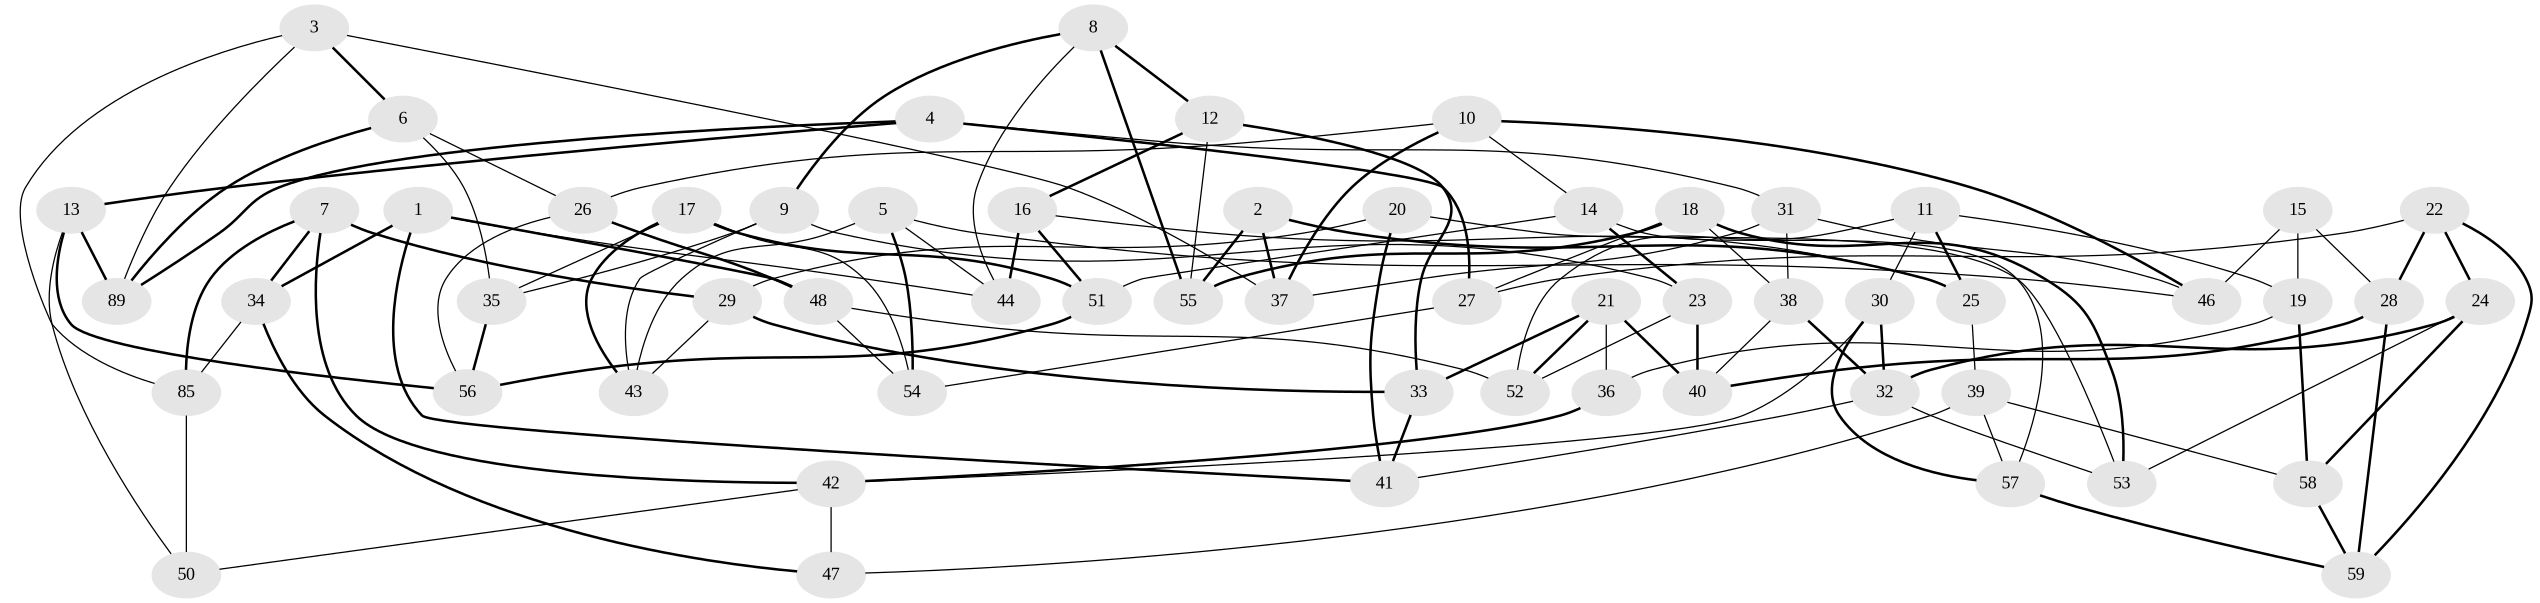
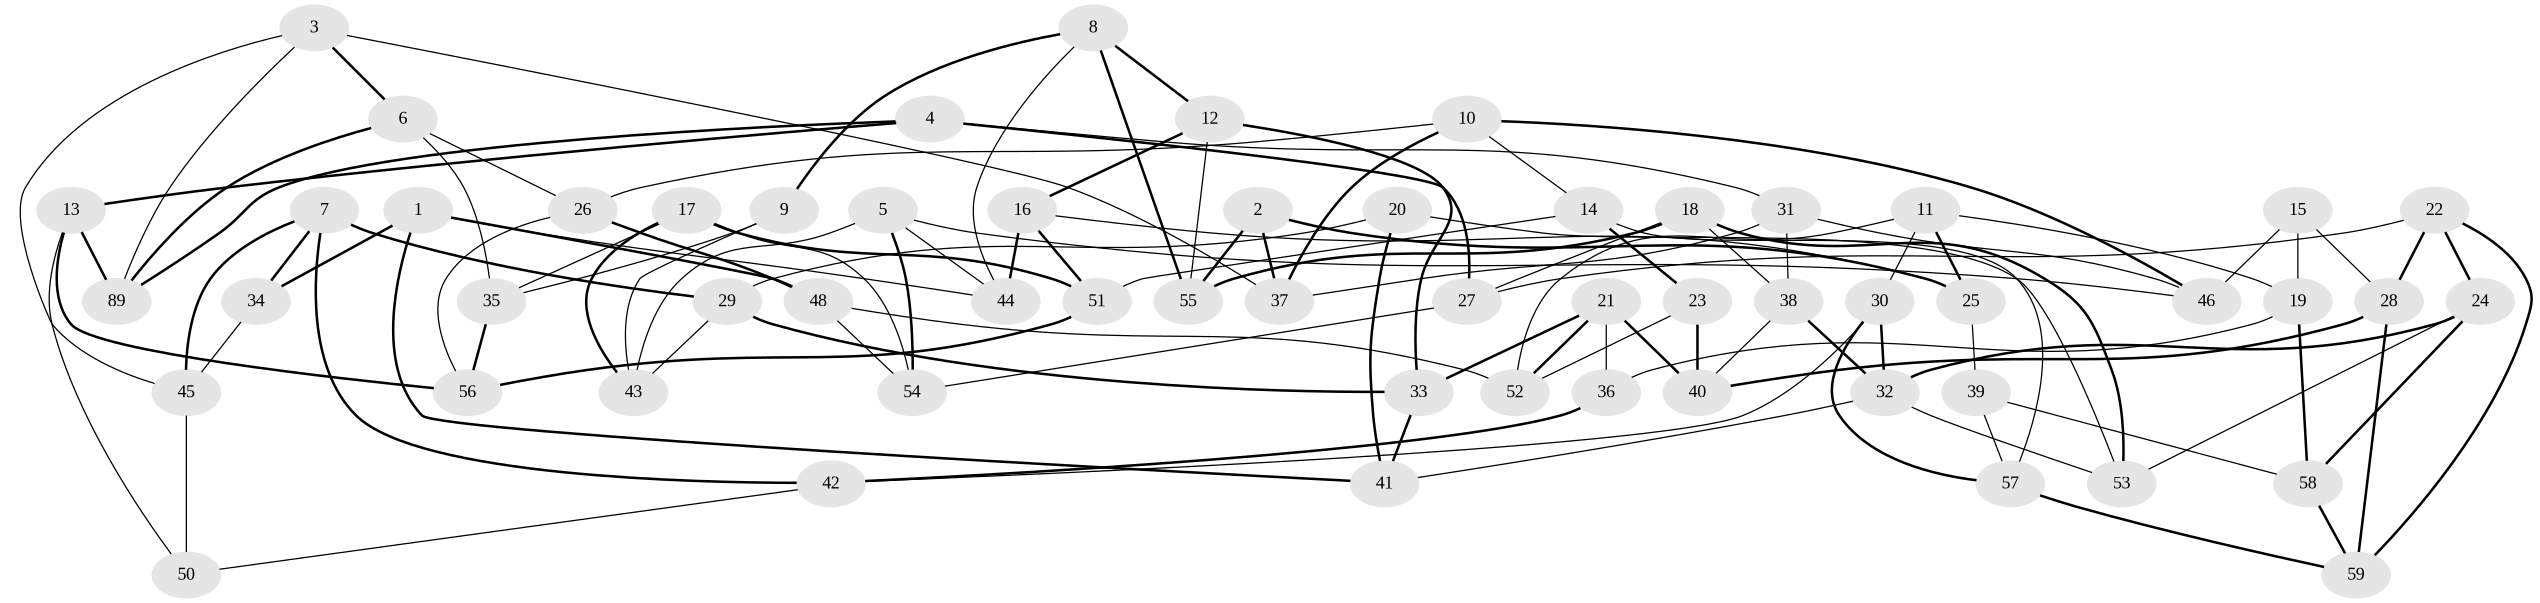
edge "9" -- "23": removed
node "85": label "85" -> "45"
node "47": removed
